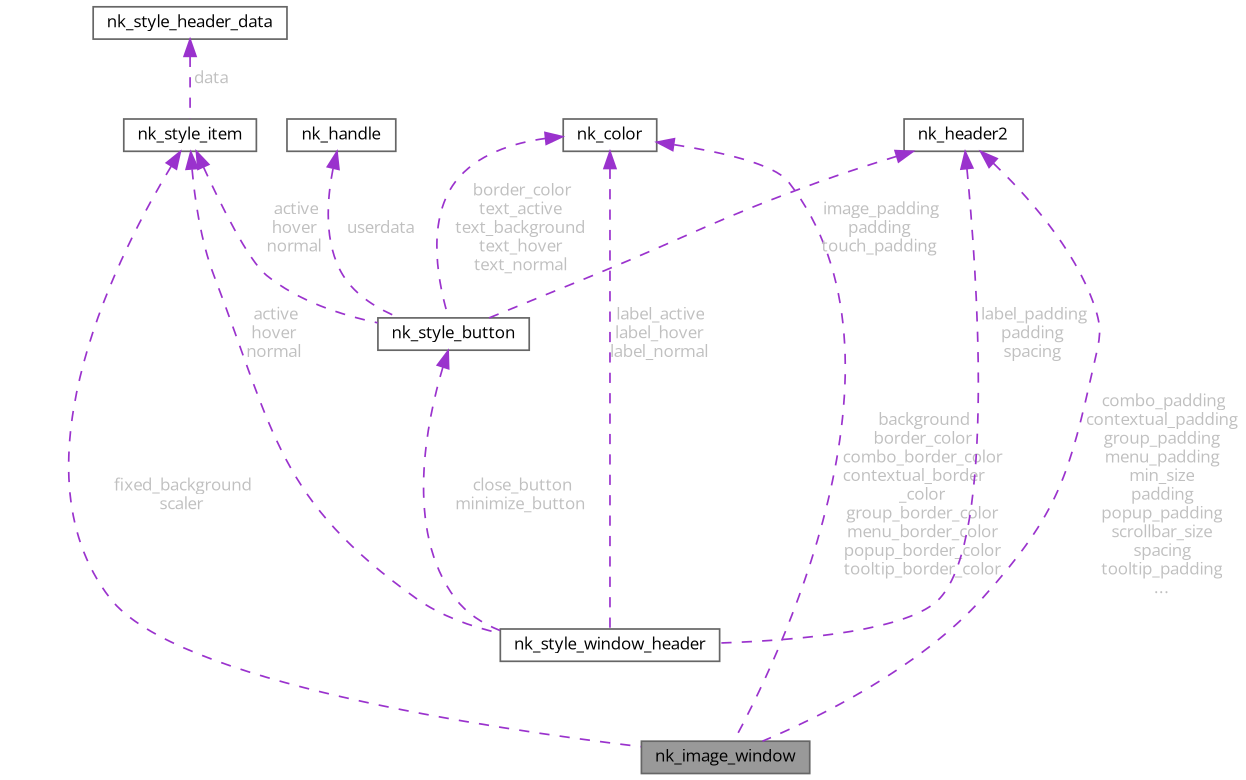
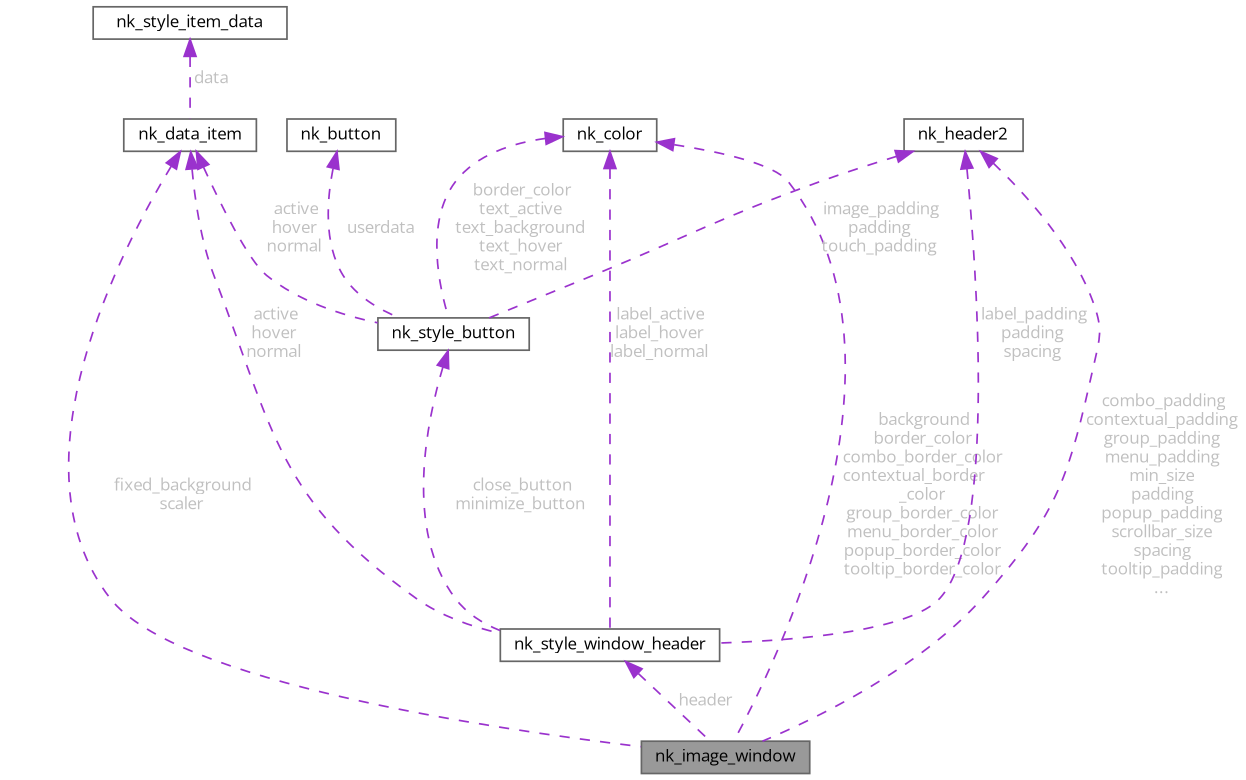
node "nk_style_header_data": label "nk_style_header_data" -> "nk_style_item_data"
node "nk_style_item": label "nk_style_item" -> "nk_data_item"
node "nk_handle": label "nk_handle" -> "nk_button"
edge "nk_image_window" -> "nk_style_window_header": added, label "header"
